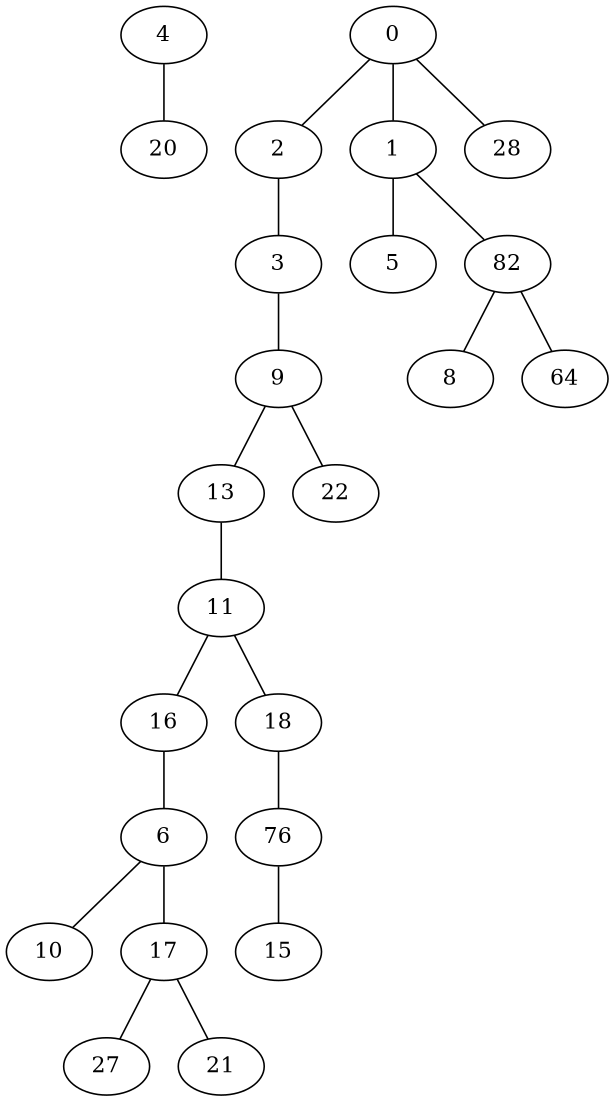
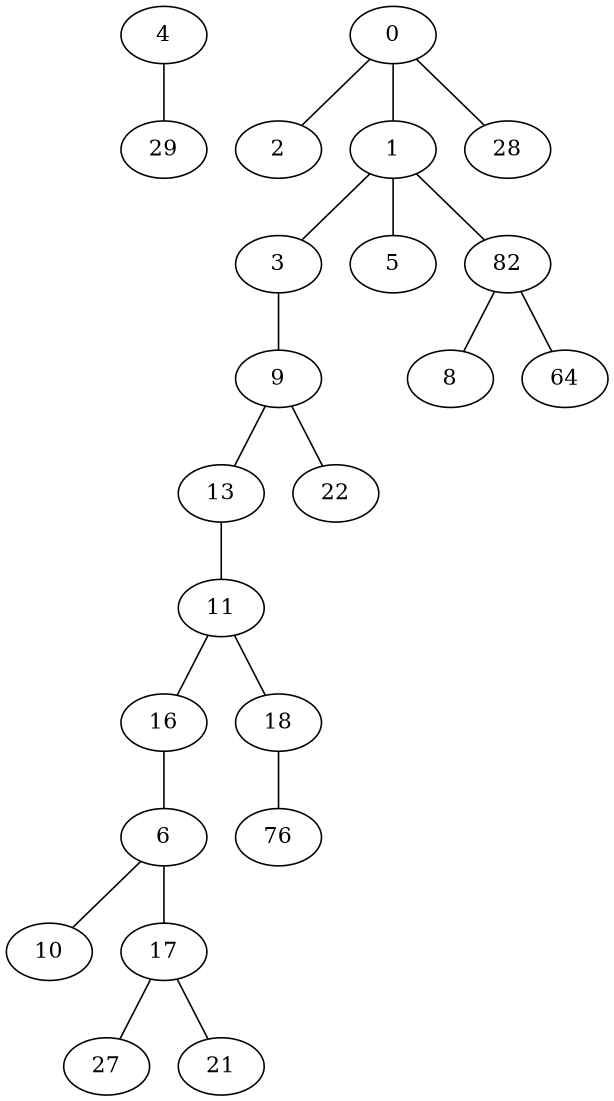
node "20": label "20" -> "29"
edge "2" -- "3": now "1" -- "3"
node "15": removed
